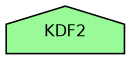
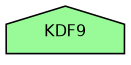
node "KDF2": label "KDF2" -> "KDF9"
